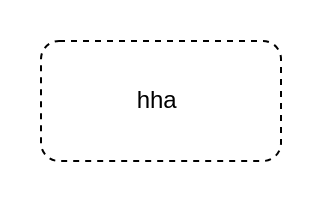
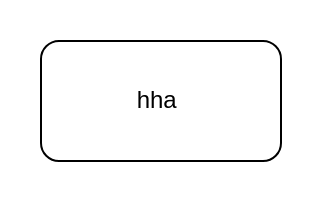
node "hha": style dashed -> solid
